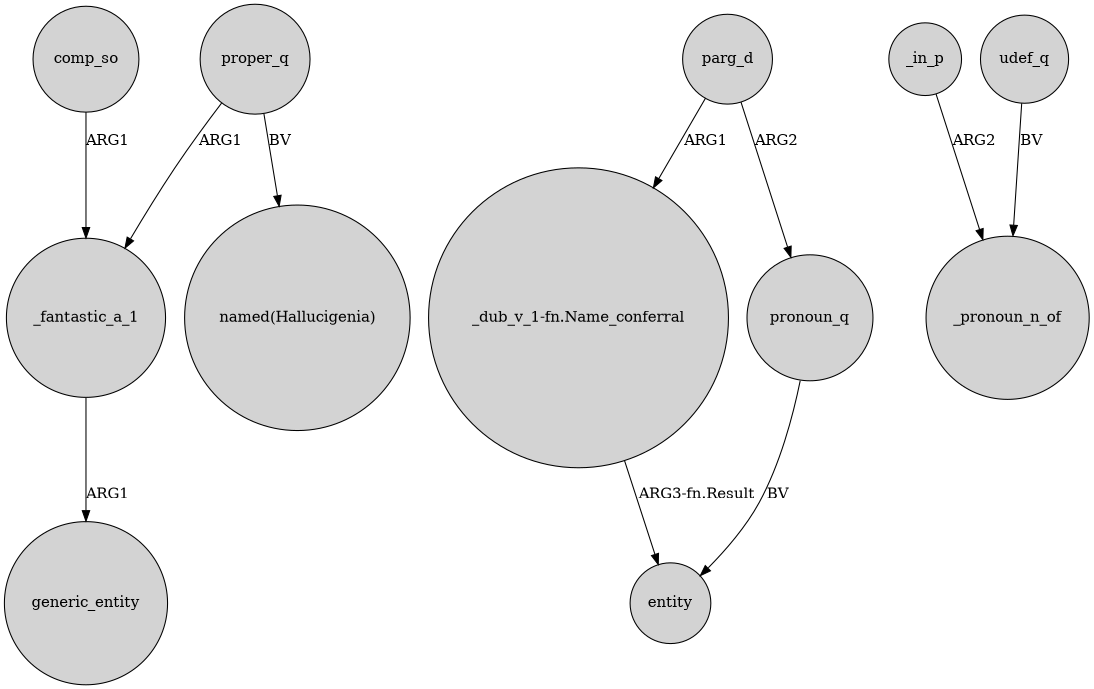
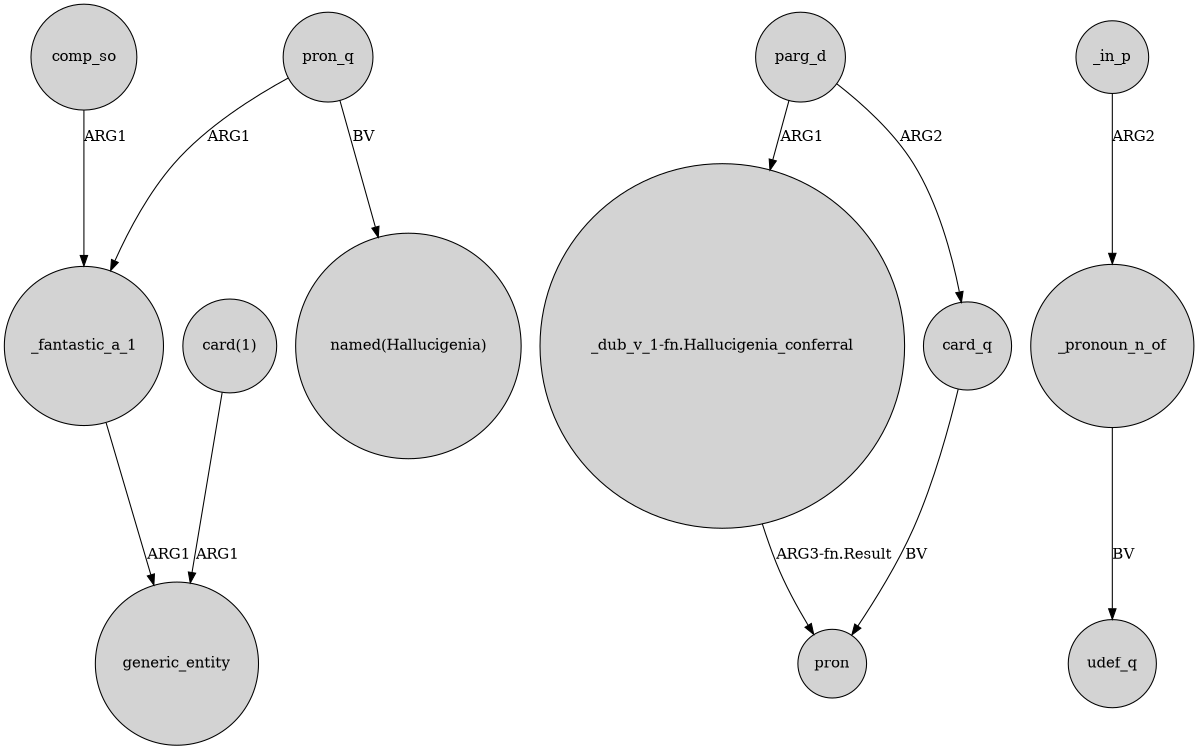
node "proper_q": label "proper_q" -> "pron_q"
edge "udef_q" -> "_pronoun_n_of": reversed
node "_dub_v_1-fn.Name_conferral": label "_dub_v_1-fn.Name_conferral" -> "_dub_v_1-fn.Hallucigenia_conferral"
node "pronoun_q": label "pronoun_q" -> "card_q"
node "card(1)": added
node "entity": label "entity" -> "pron"
